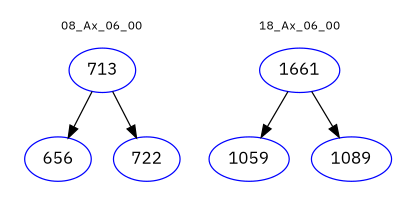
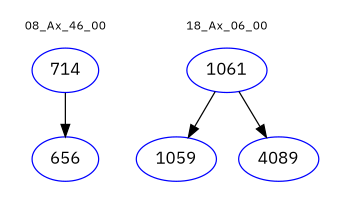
cluster "08_Ax_06_00": label "08_Ax_06_00" -> "08_Ax_46_00"
node "713": label "713" -> "714"
node "1661": label "1661" -> "1061"
node "722": removed
node "1089": label "1089" -> "4089"
